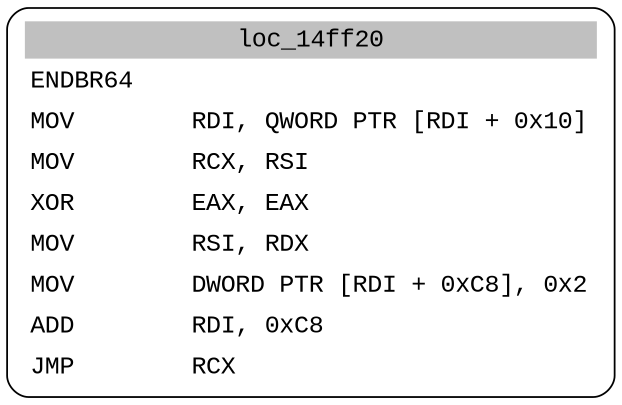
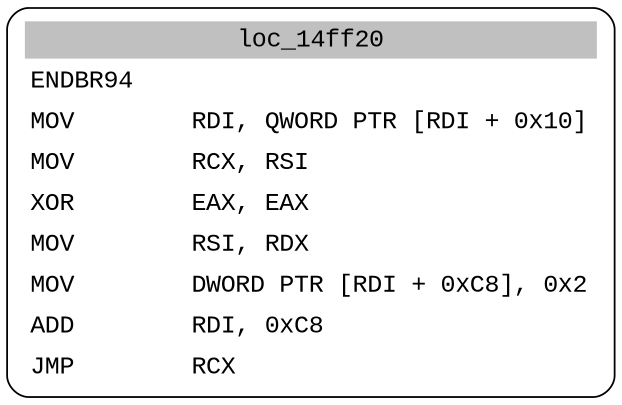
node "loc_14ff20": text "ENDBR64" -> "ENDBR94"
